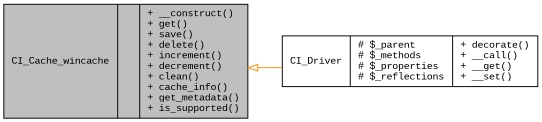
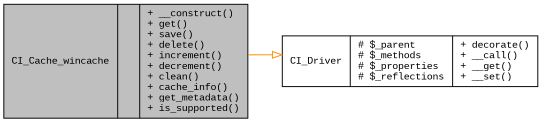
edge "CI_Driver" -> "CI_Cache_wincache": reversed
